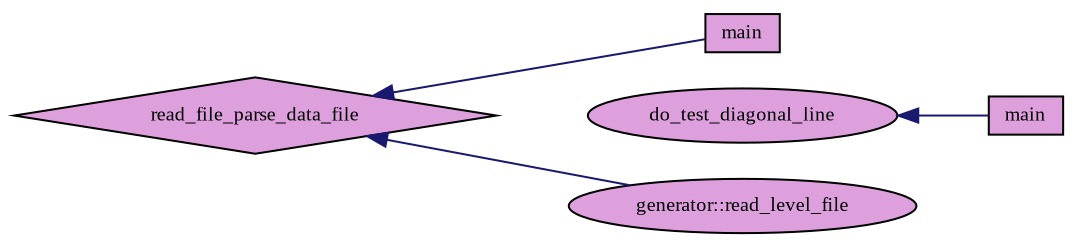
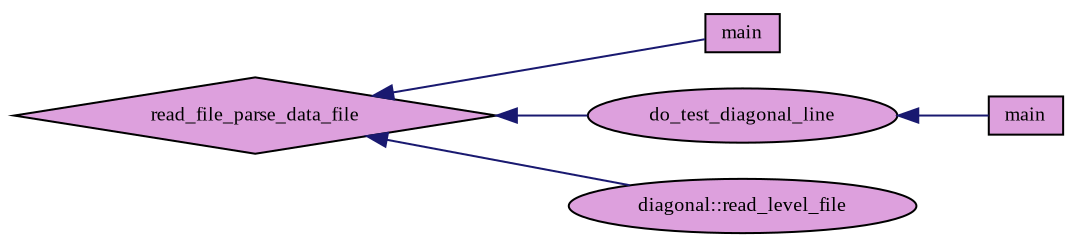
edge "do_test_diagonal_line" -> "read_file_parse_data_file": added
node "generator::read_level_file": label "generator::read_level_file" -> "diagonal::read_level_file"
